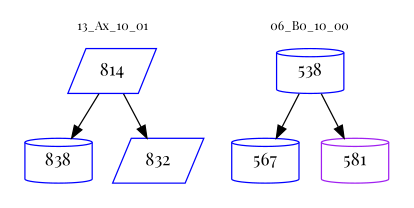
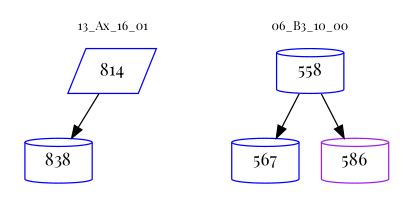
cluster "13_Ax_10_01": label "13_Ax_10_01" -> "13_Ax_16_01"
cluster "06_B0_10_00": label "06_B0_10_00" -> "06_B3_10_00"
node "538": label "538" -> "558"
node "832": removed
node "581": label "581" -> "586"
